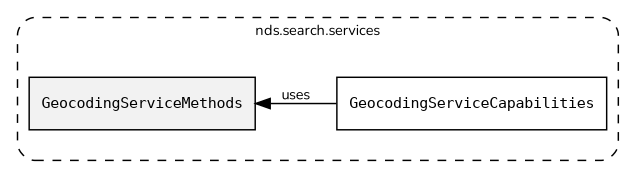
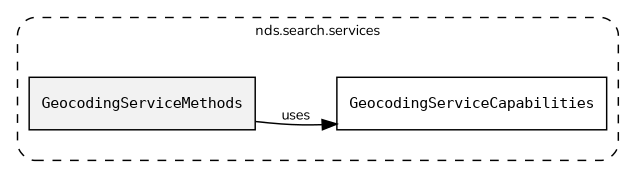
edge "GeocodingServiceCapabilities" -> "GeocodingServiceMethods": reversed
